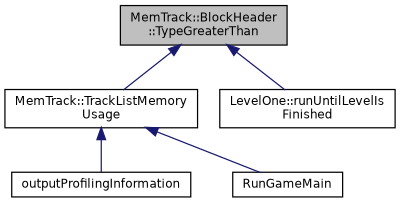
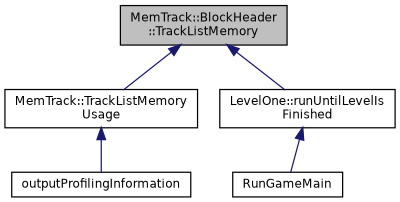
node "MemTrack::BlockHeader ::TypeGreaterThan": label "MemTrack::BlockHeader ::TypeGreaterThan" -> "MemTrack::BlockHeader ::TrackListMemory"
edge "RunGameMain" -> "MemTrack::TrackListMemory Usage": now "RunGameMain" -> "LevelOne::runUntilLevelIs Finished"
